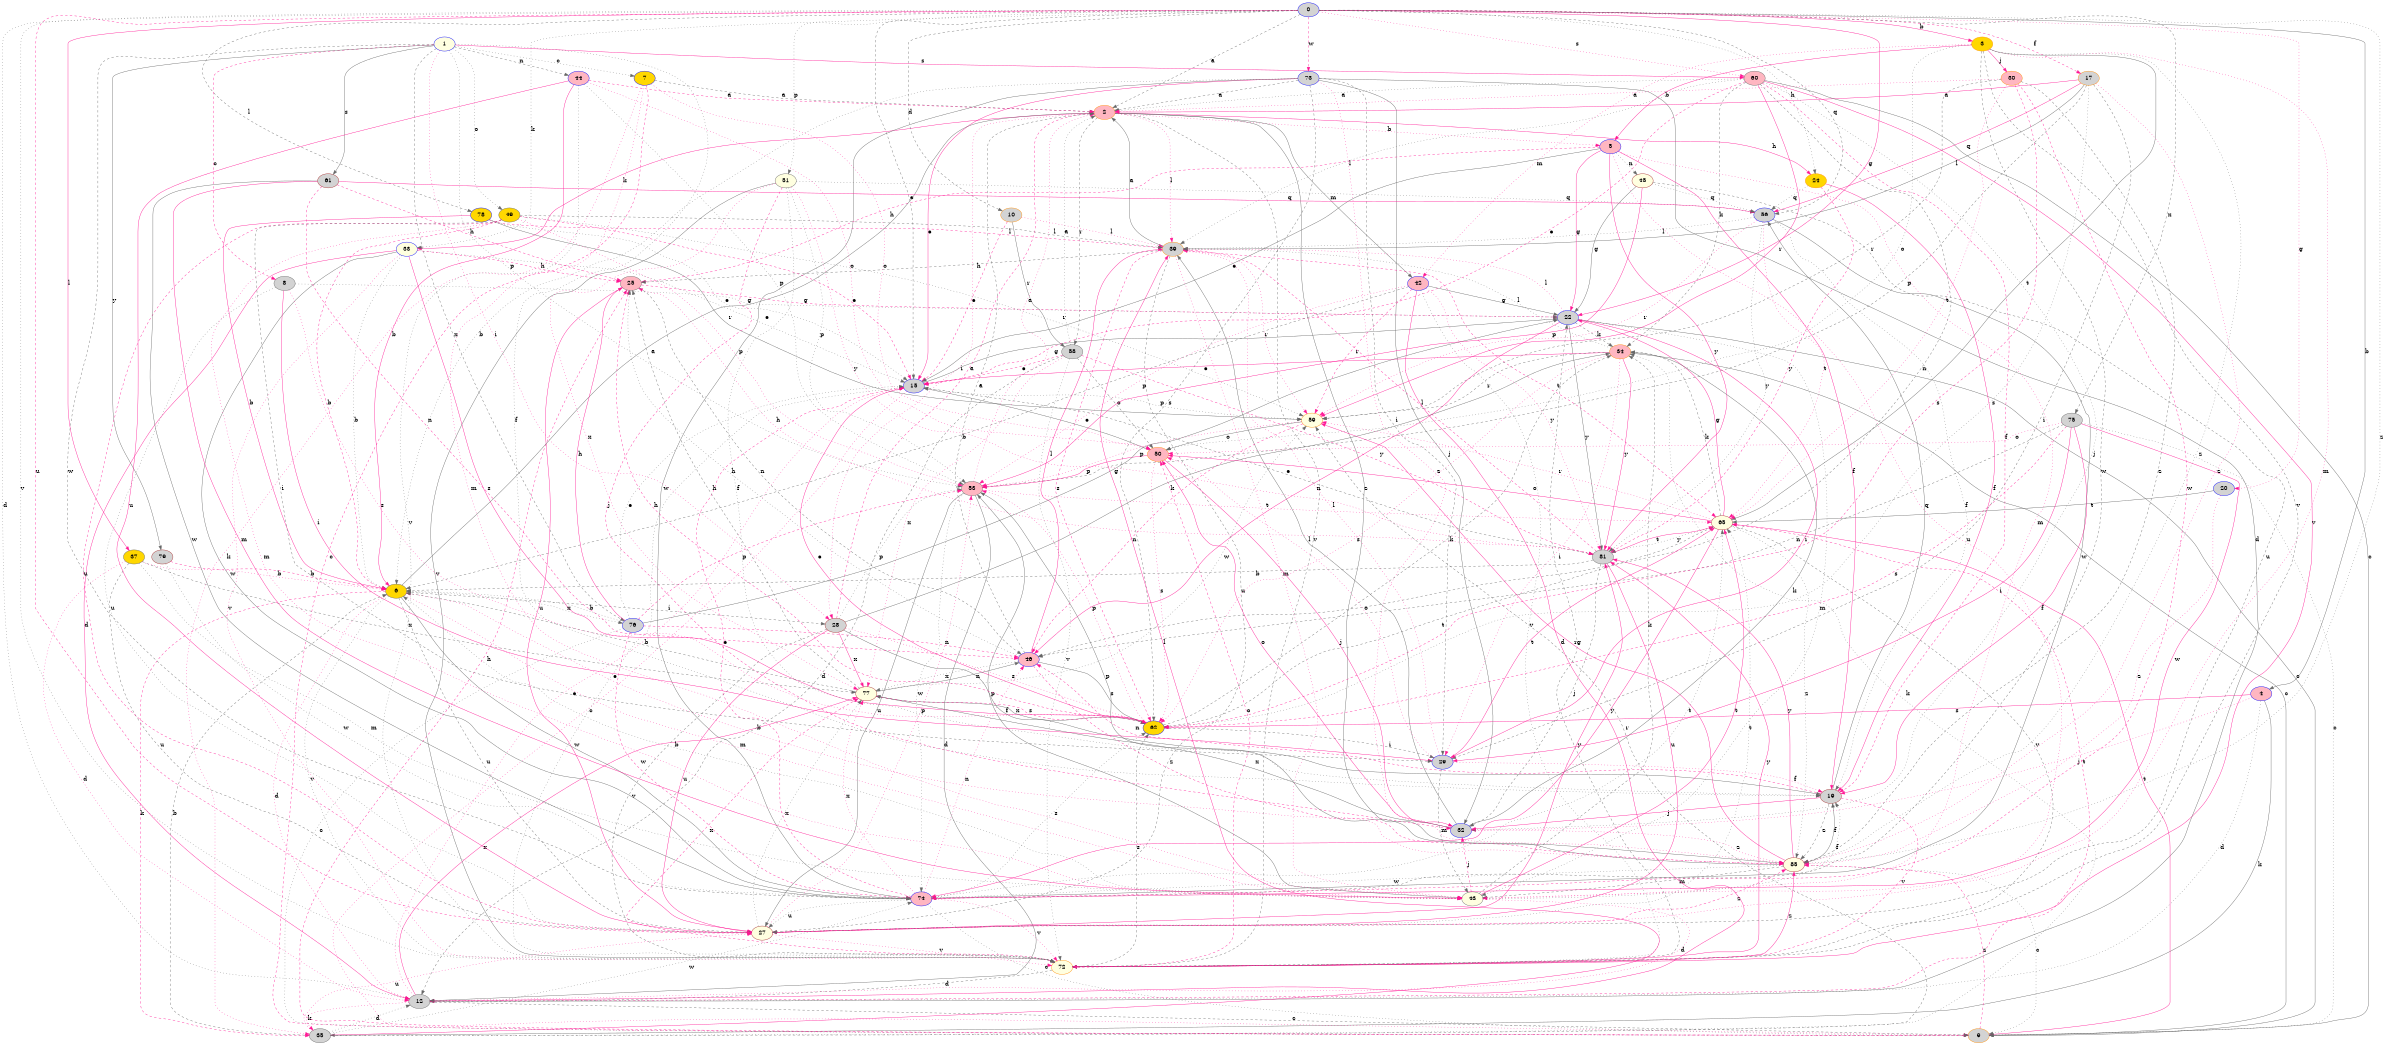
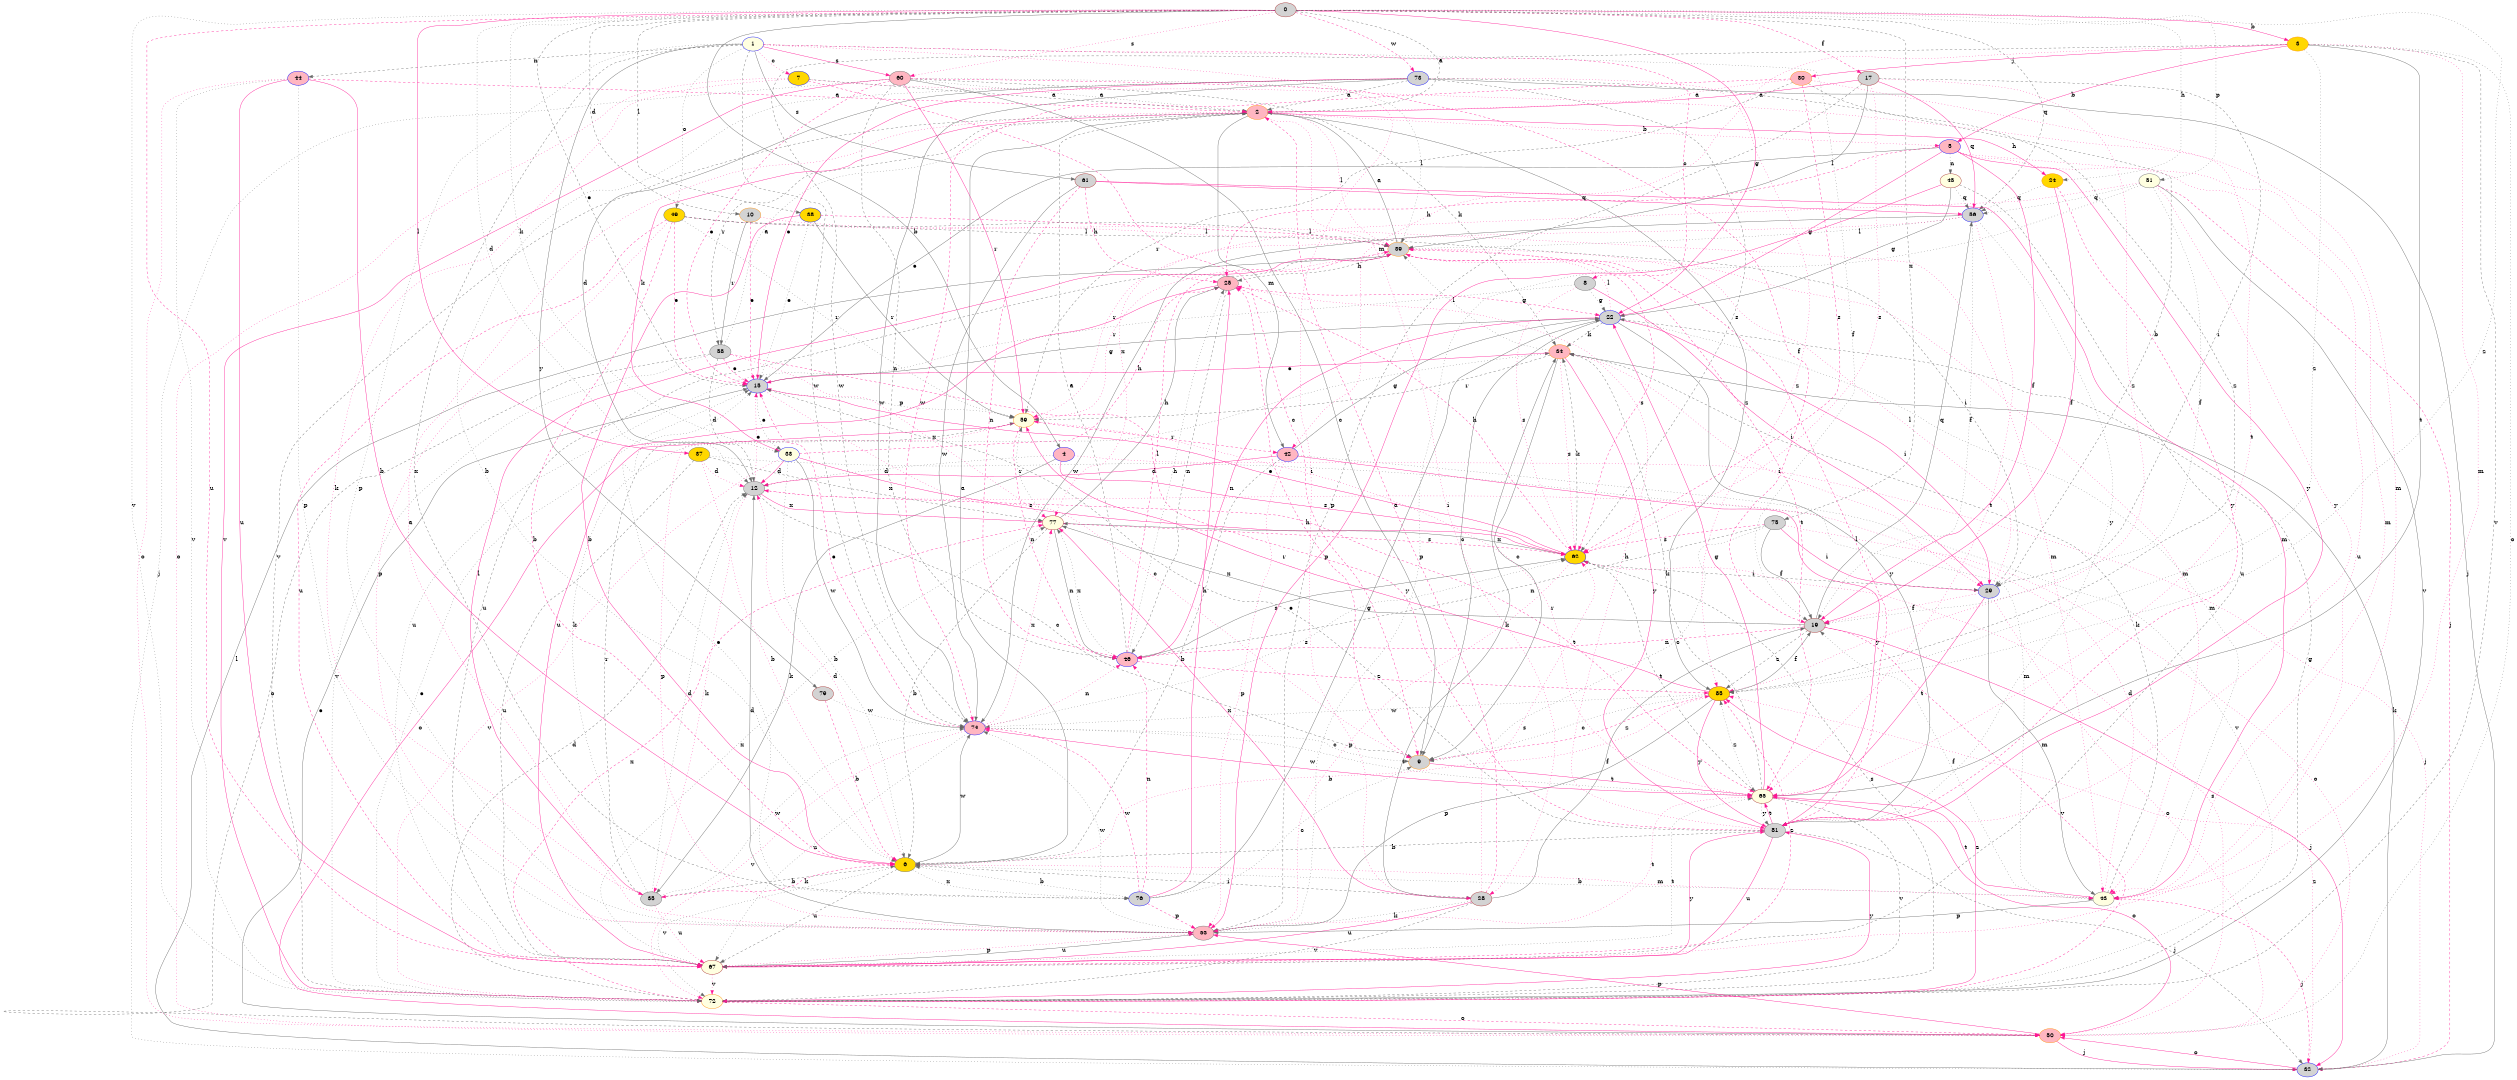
node "0": color blue -> brown
edge "1" -> "7": color gray40 -> deeppink
node "17": color darkorange -> brown
node "78": label "78" -> "38"
edge "33" -> "15": reversed
edge "42" -> "59": reversed
edge "42" -> "81": style dotted -> solid
edge "73" -> "29": label "i" -> "b"
edge "59" -> "50": color gray40 -> deeppink
edge "46" -> "39": style solid -> dashed
node "20": removed
edge "77" -> "25": style dashed -> solid
edge "28" -> "53": label "p" -> "k"
edge "77" -> "59": label "w" -> "r"
edge "17" -> "62": color gray40 -> deeppink
edge "75" -> "19": color deeppink -> gray40
edge "65" -> "74": label "y" -> "w"
edge "32" -> "77": now "19" -> "77"
edge "29" -> "43": style dashed -> solid
node "85": fillcolor lightyellow -> gold
edge "85" -> "43": removed, label "m"
edge "75" -> "74": removed, label "w"
node "27": label "27" -> "67"
